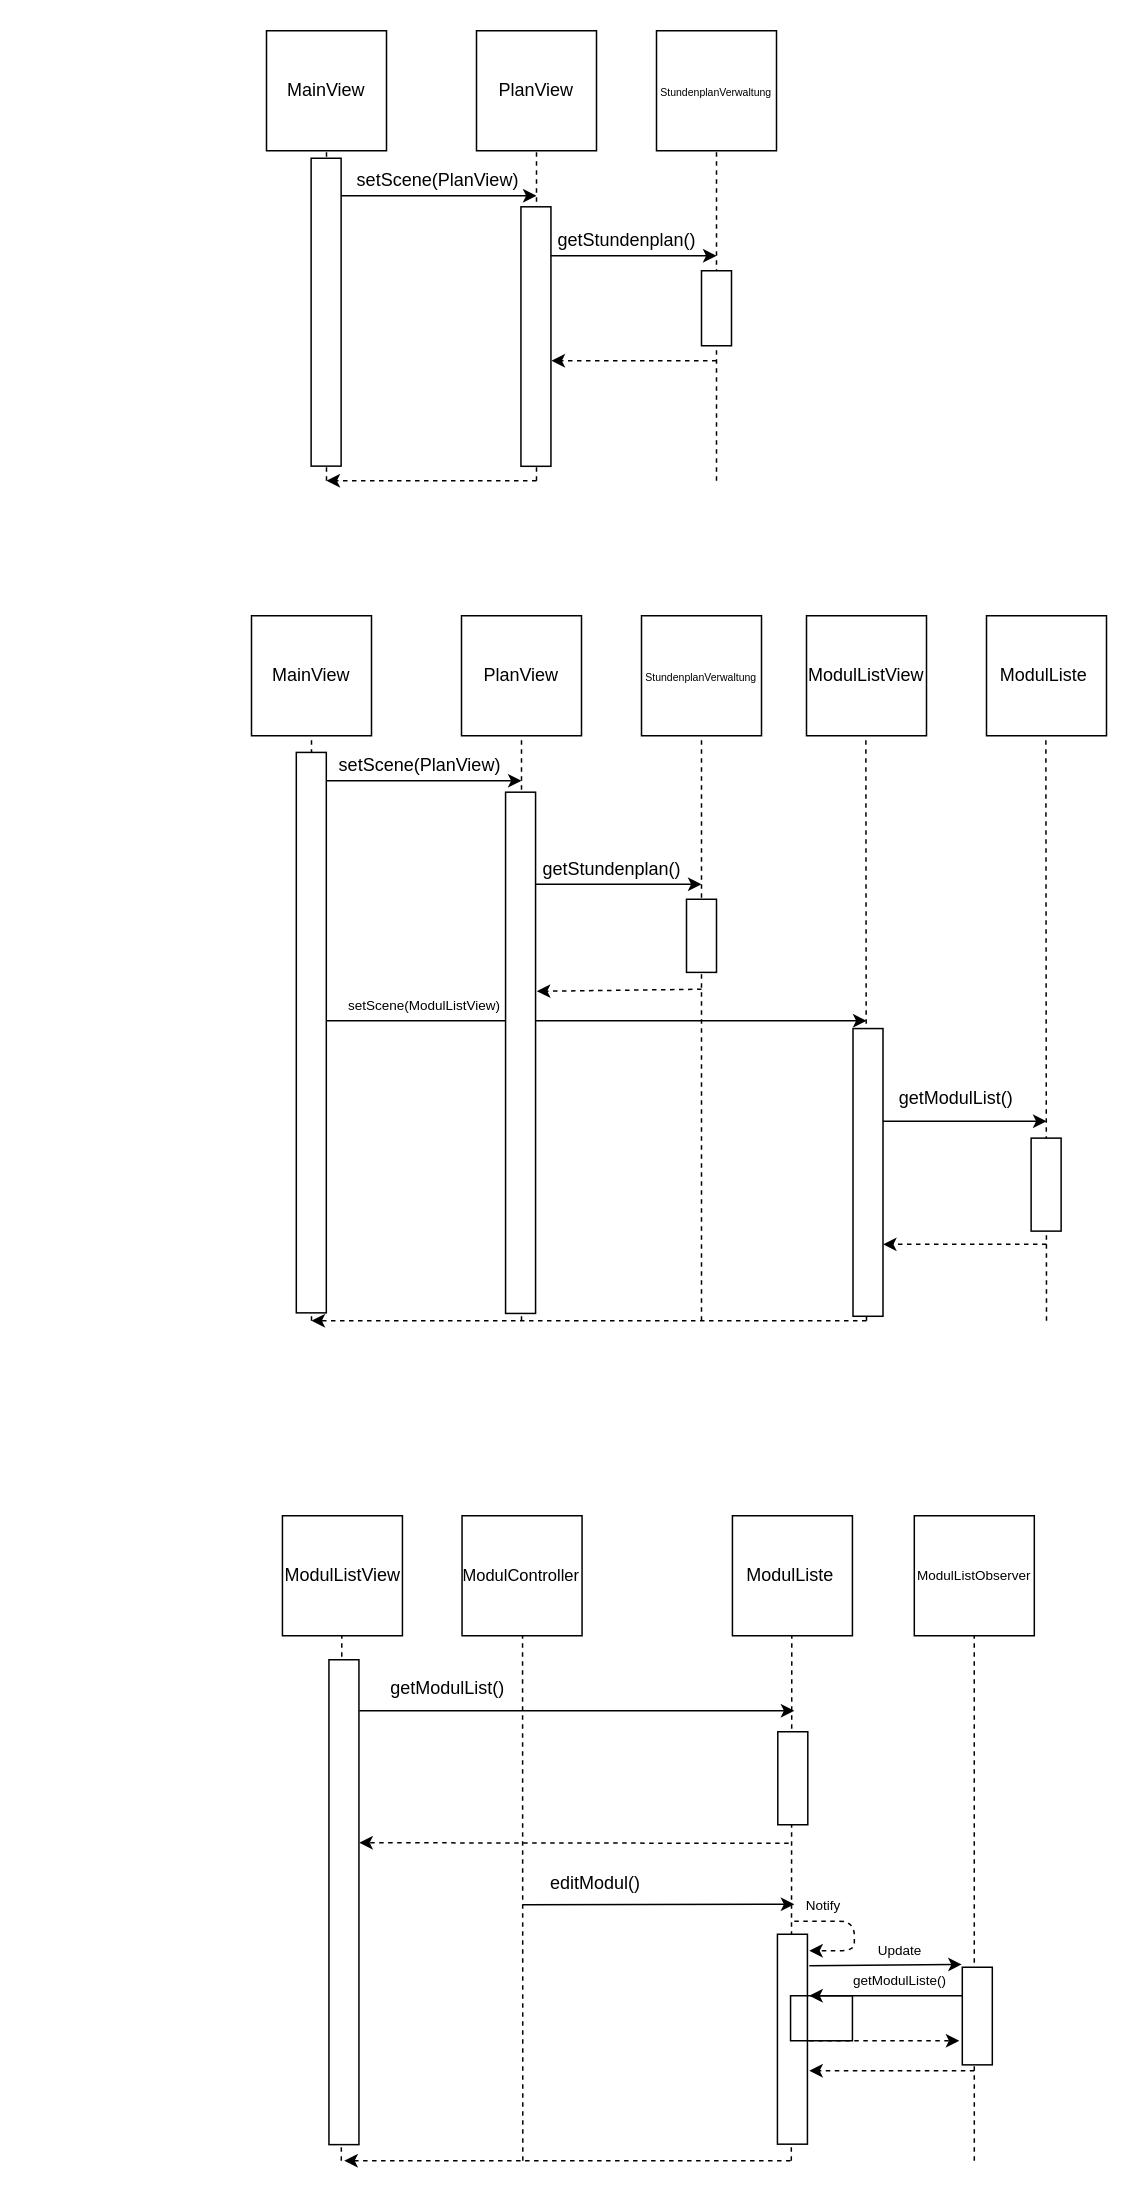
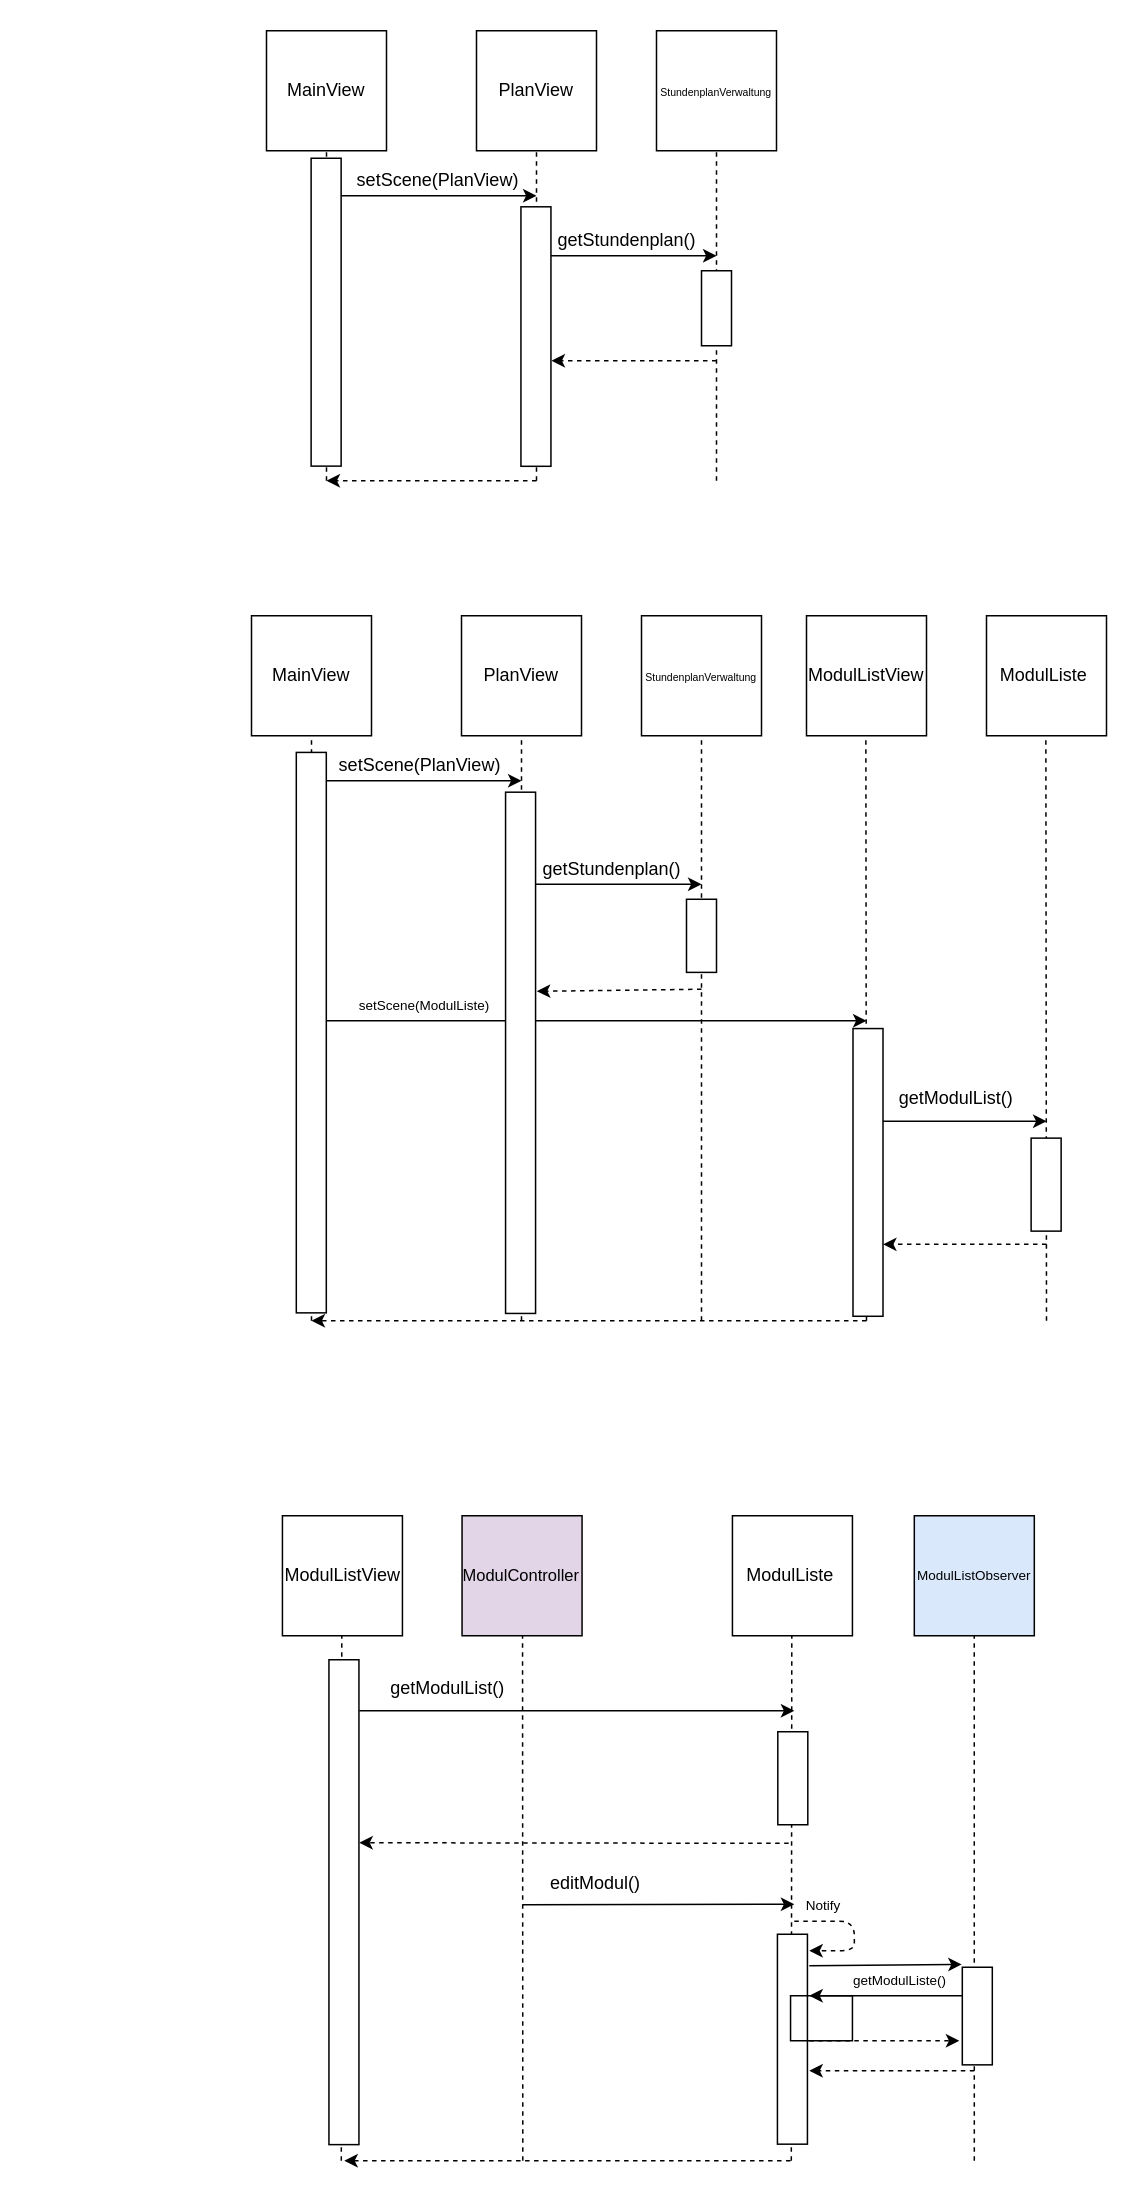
node "setScene(ModulListView)": label "setScene(ModulListView)" -> "setScene(ModulListe)"
node "ModulController": fillcolor #ffffff -> #e1d5e7
node "ModulListObserver": fillcolor #ffffff -> #dae8fc
node "Update": removed
